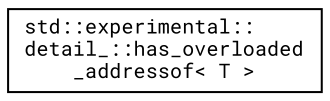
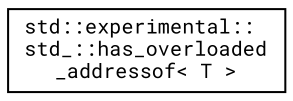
node "std::experimental:: detail_::has_overloaded _addressof< T >": label "std::experimental:: detail_::has_overloaded _addressof< T >" -> "std::experimental:: std_::has_overloaded _addressof< T >"
